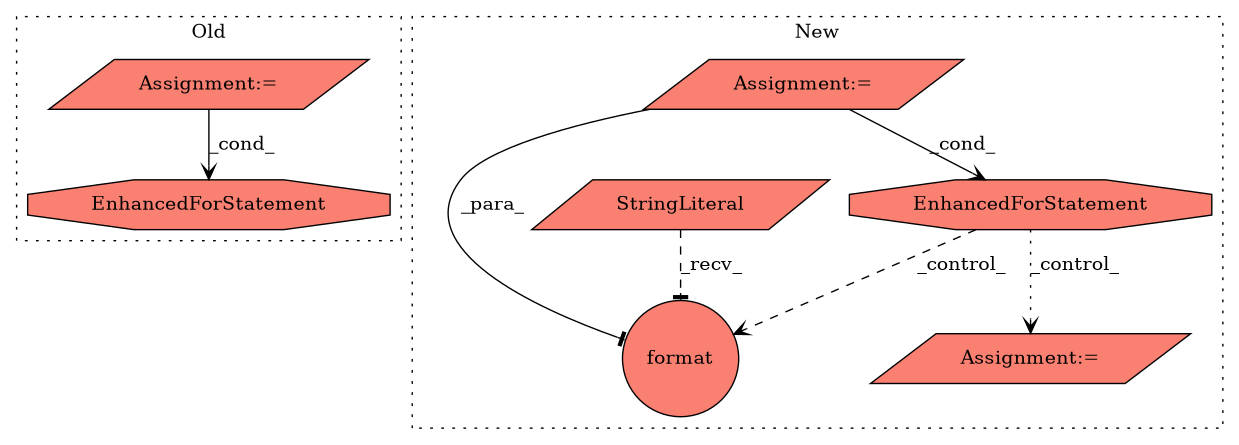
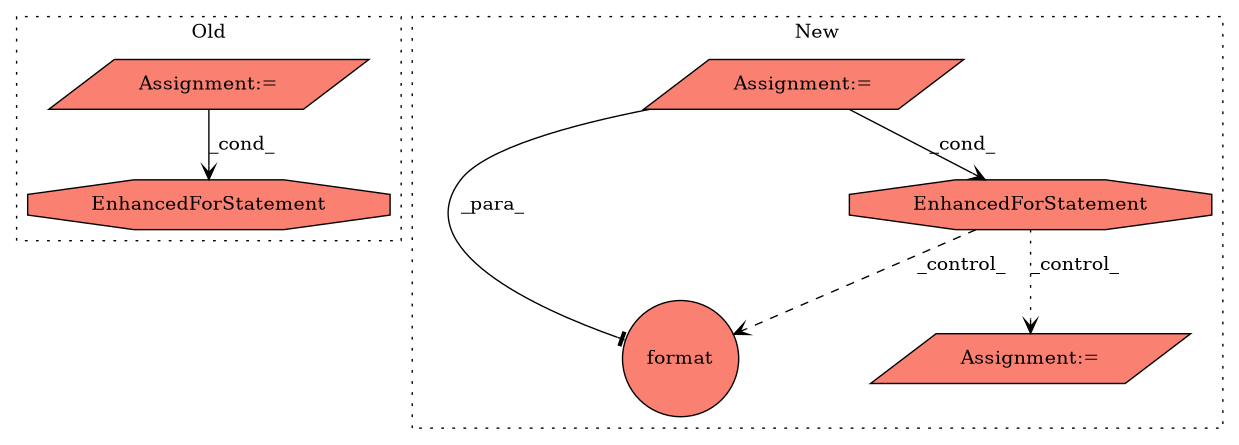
node "StringLiteral": removed
